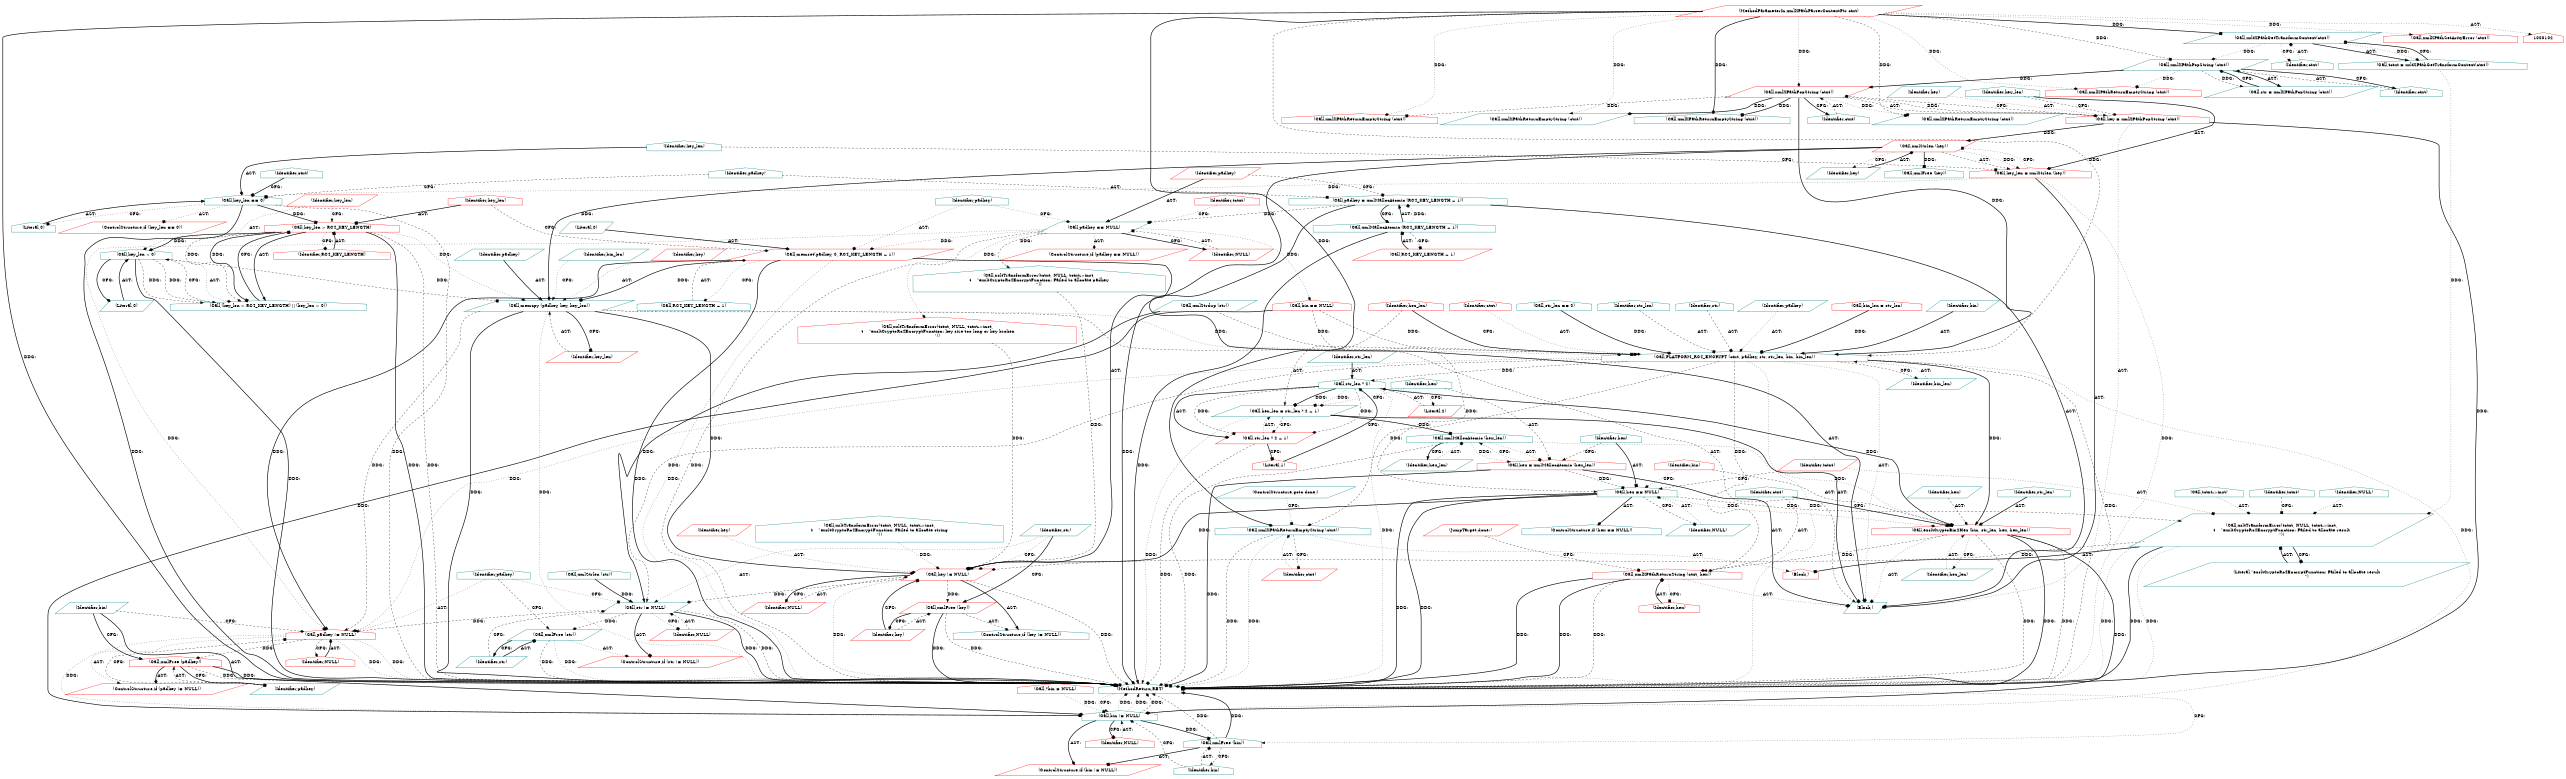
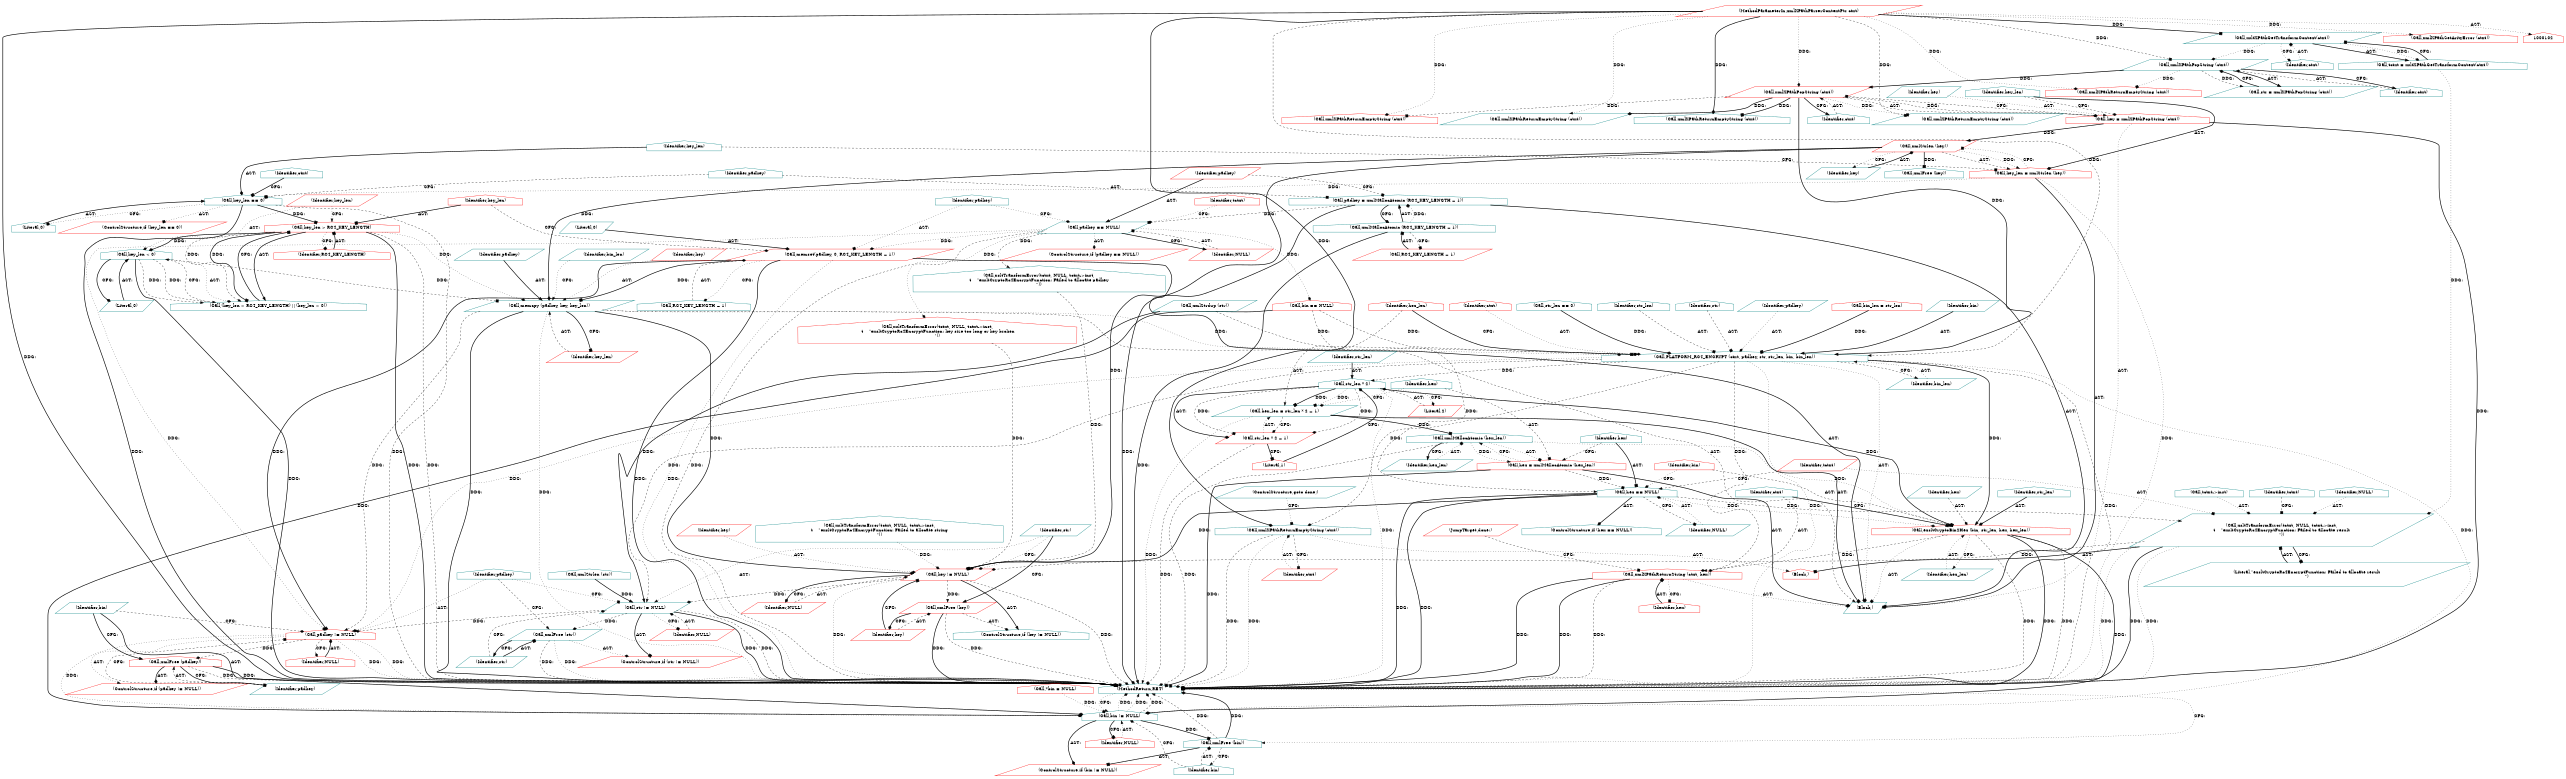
edge "(Call,xmlStrlen (key))" -> "(Call,key != NULL)": label "AST: " -> "DDG: "
